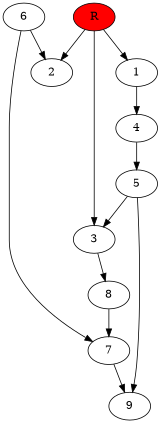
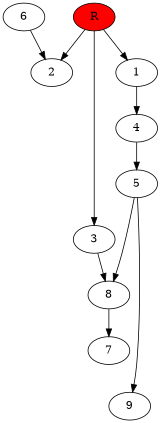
edge "6" -> "7": removed
edge "5" -> "3": now "5" -> "8"
edge "7" -> "9": removed
